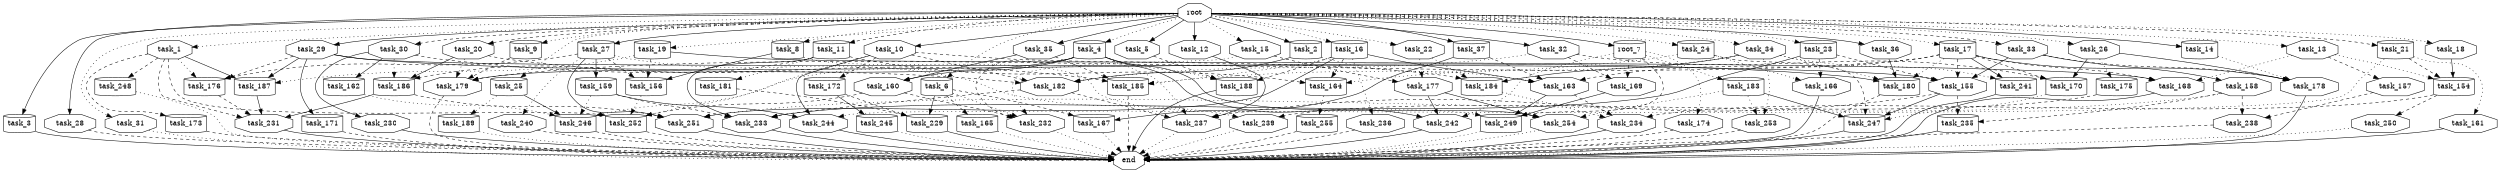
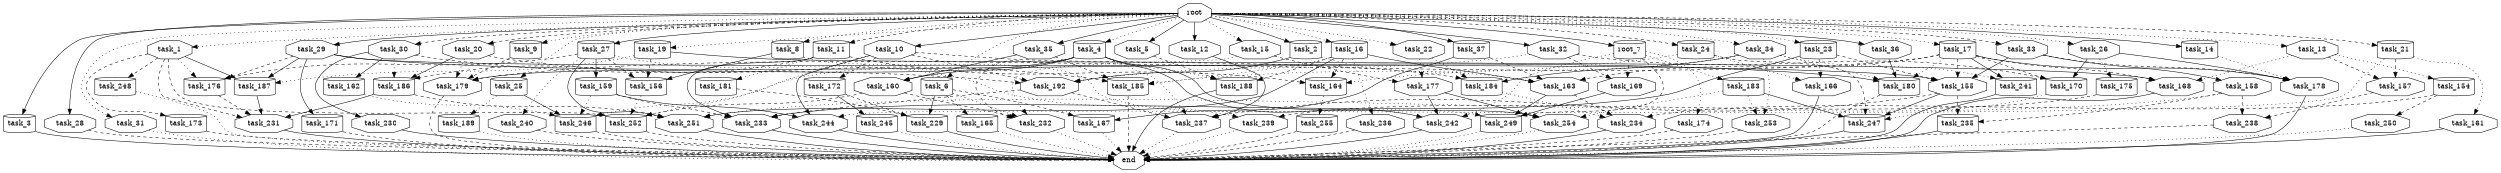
edge "root" -> "task_24": style dotted -> dashed
node "task_18": removed
edge "task_21" -> "task_154": now "task_21" -> "task_157"
node "task_182": label "task_182" -> "task_192"
